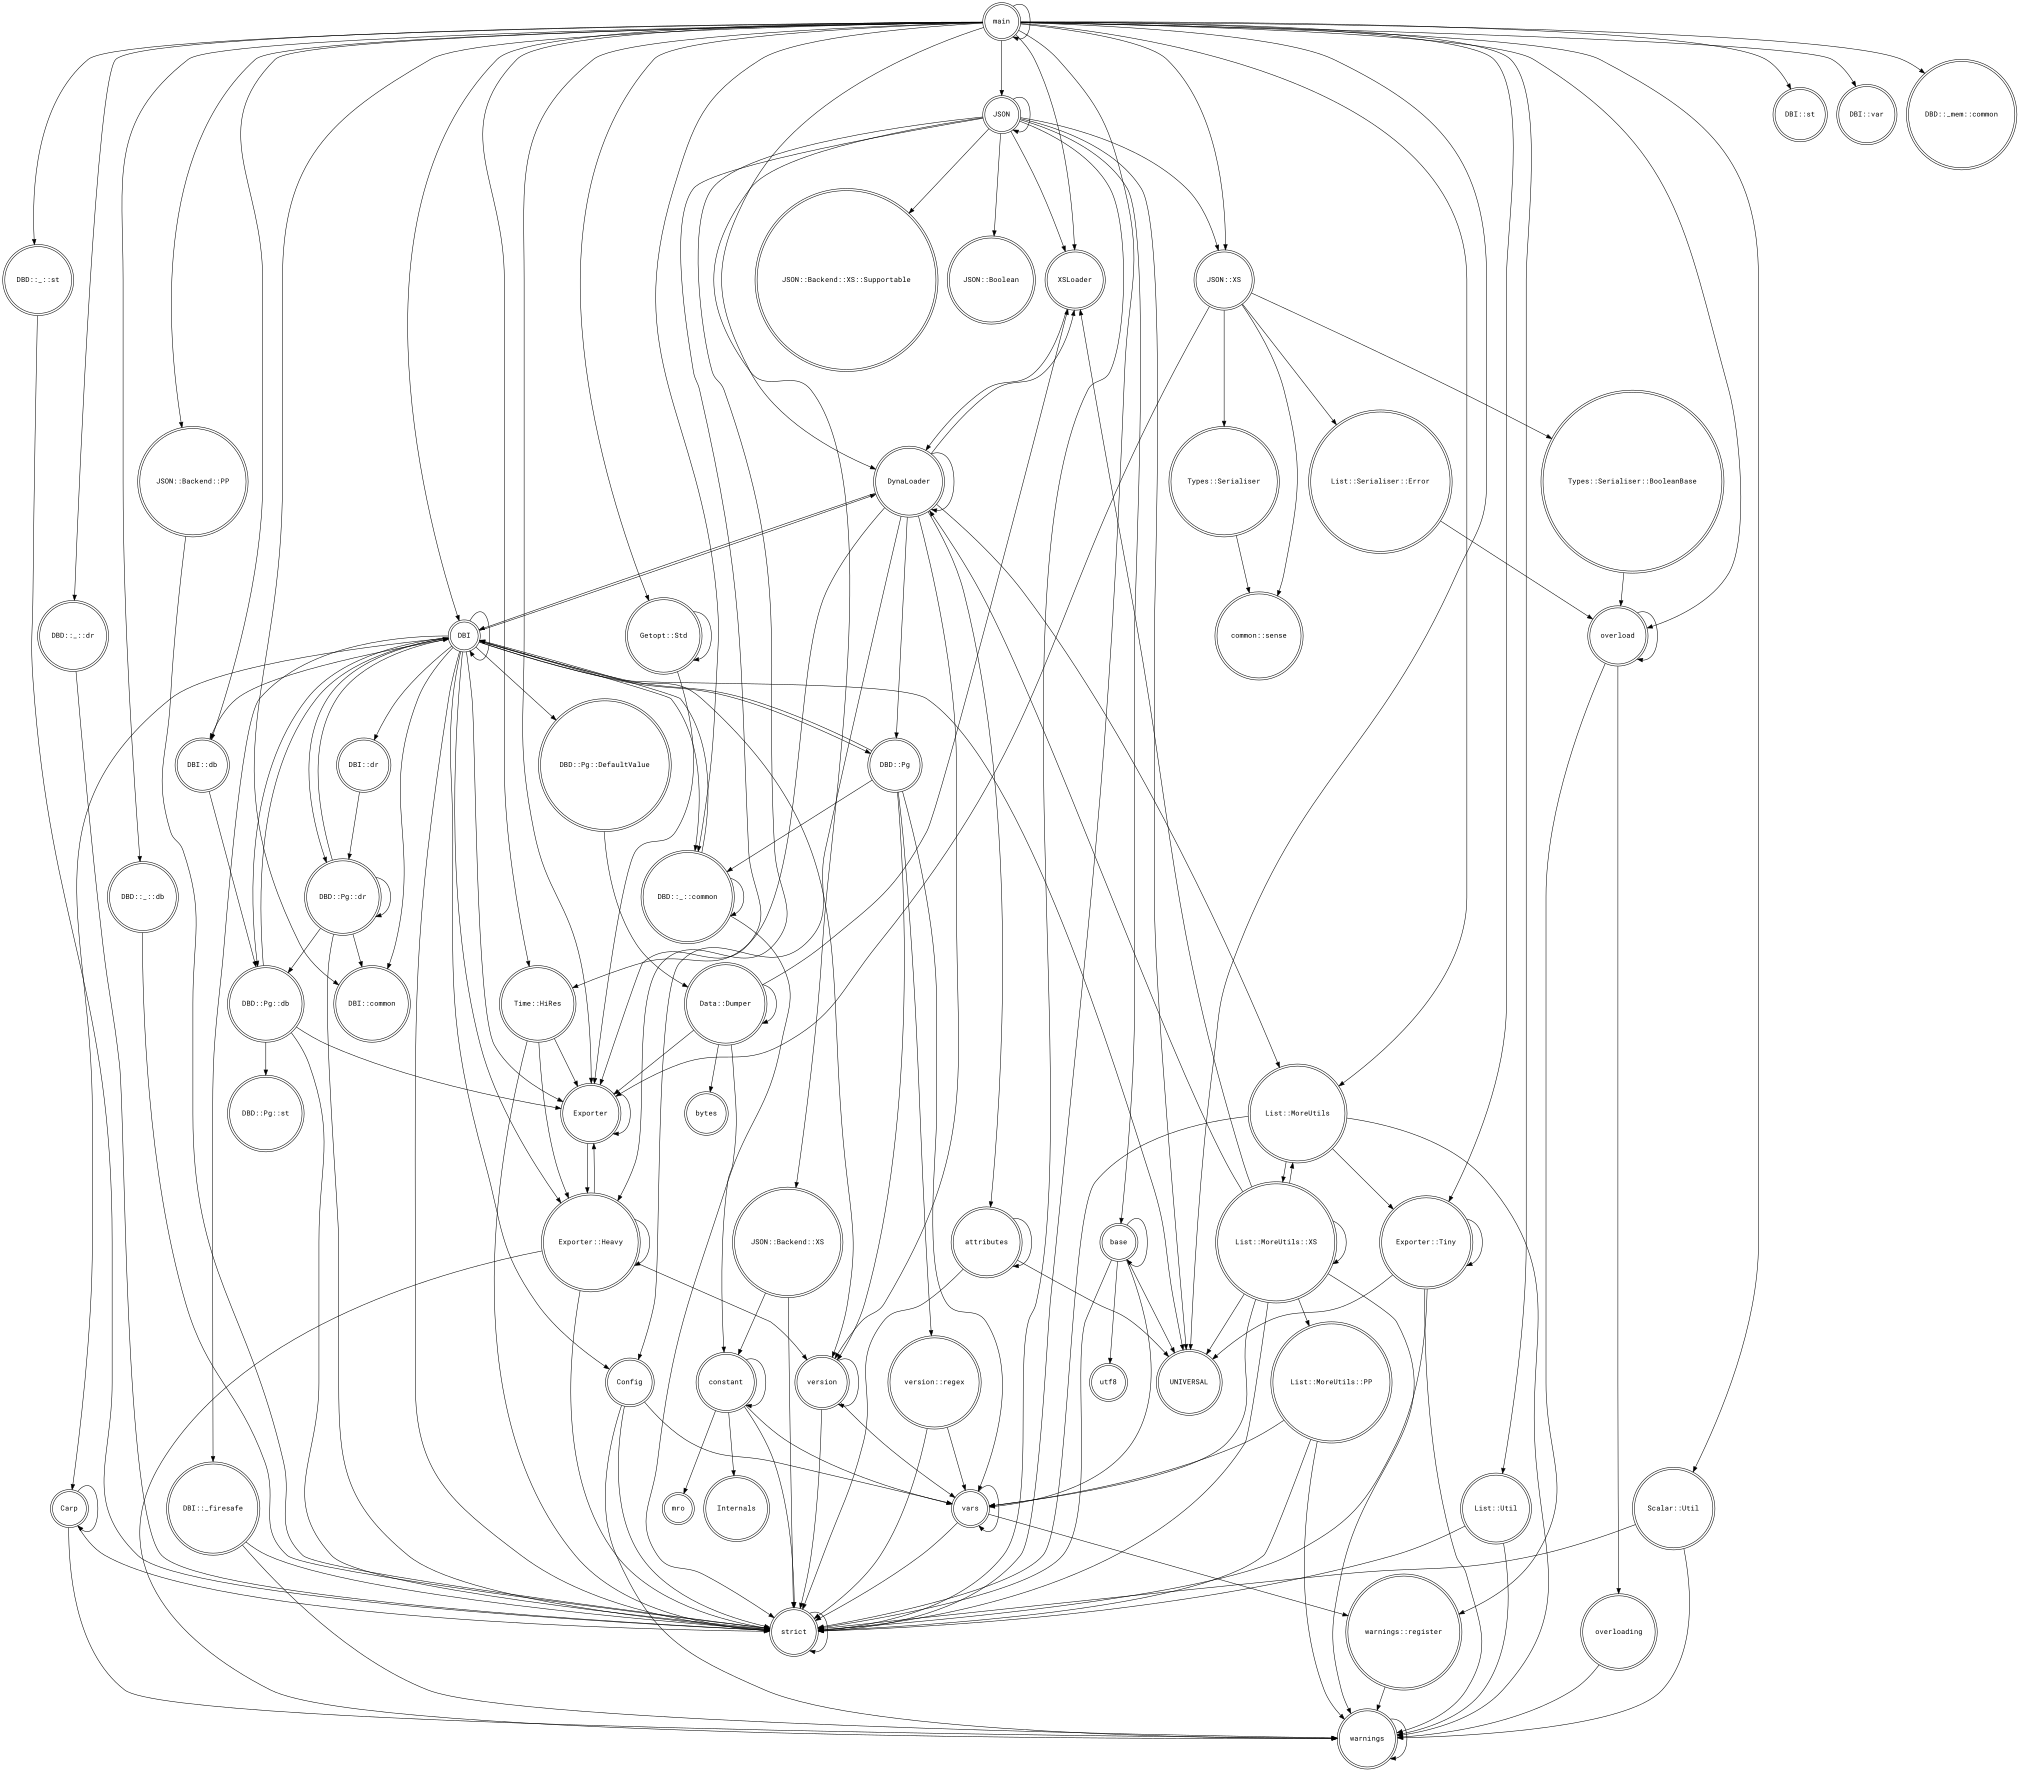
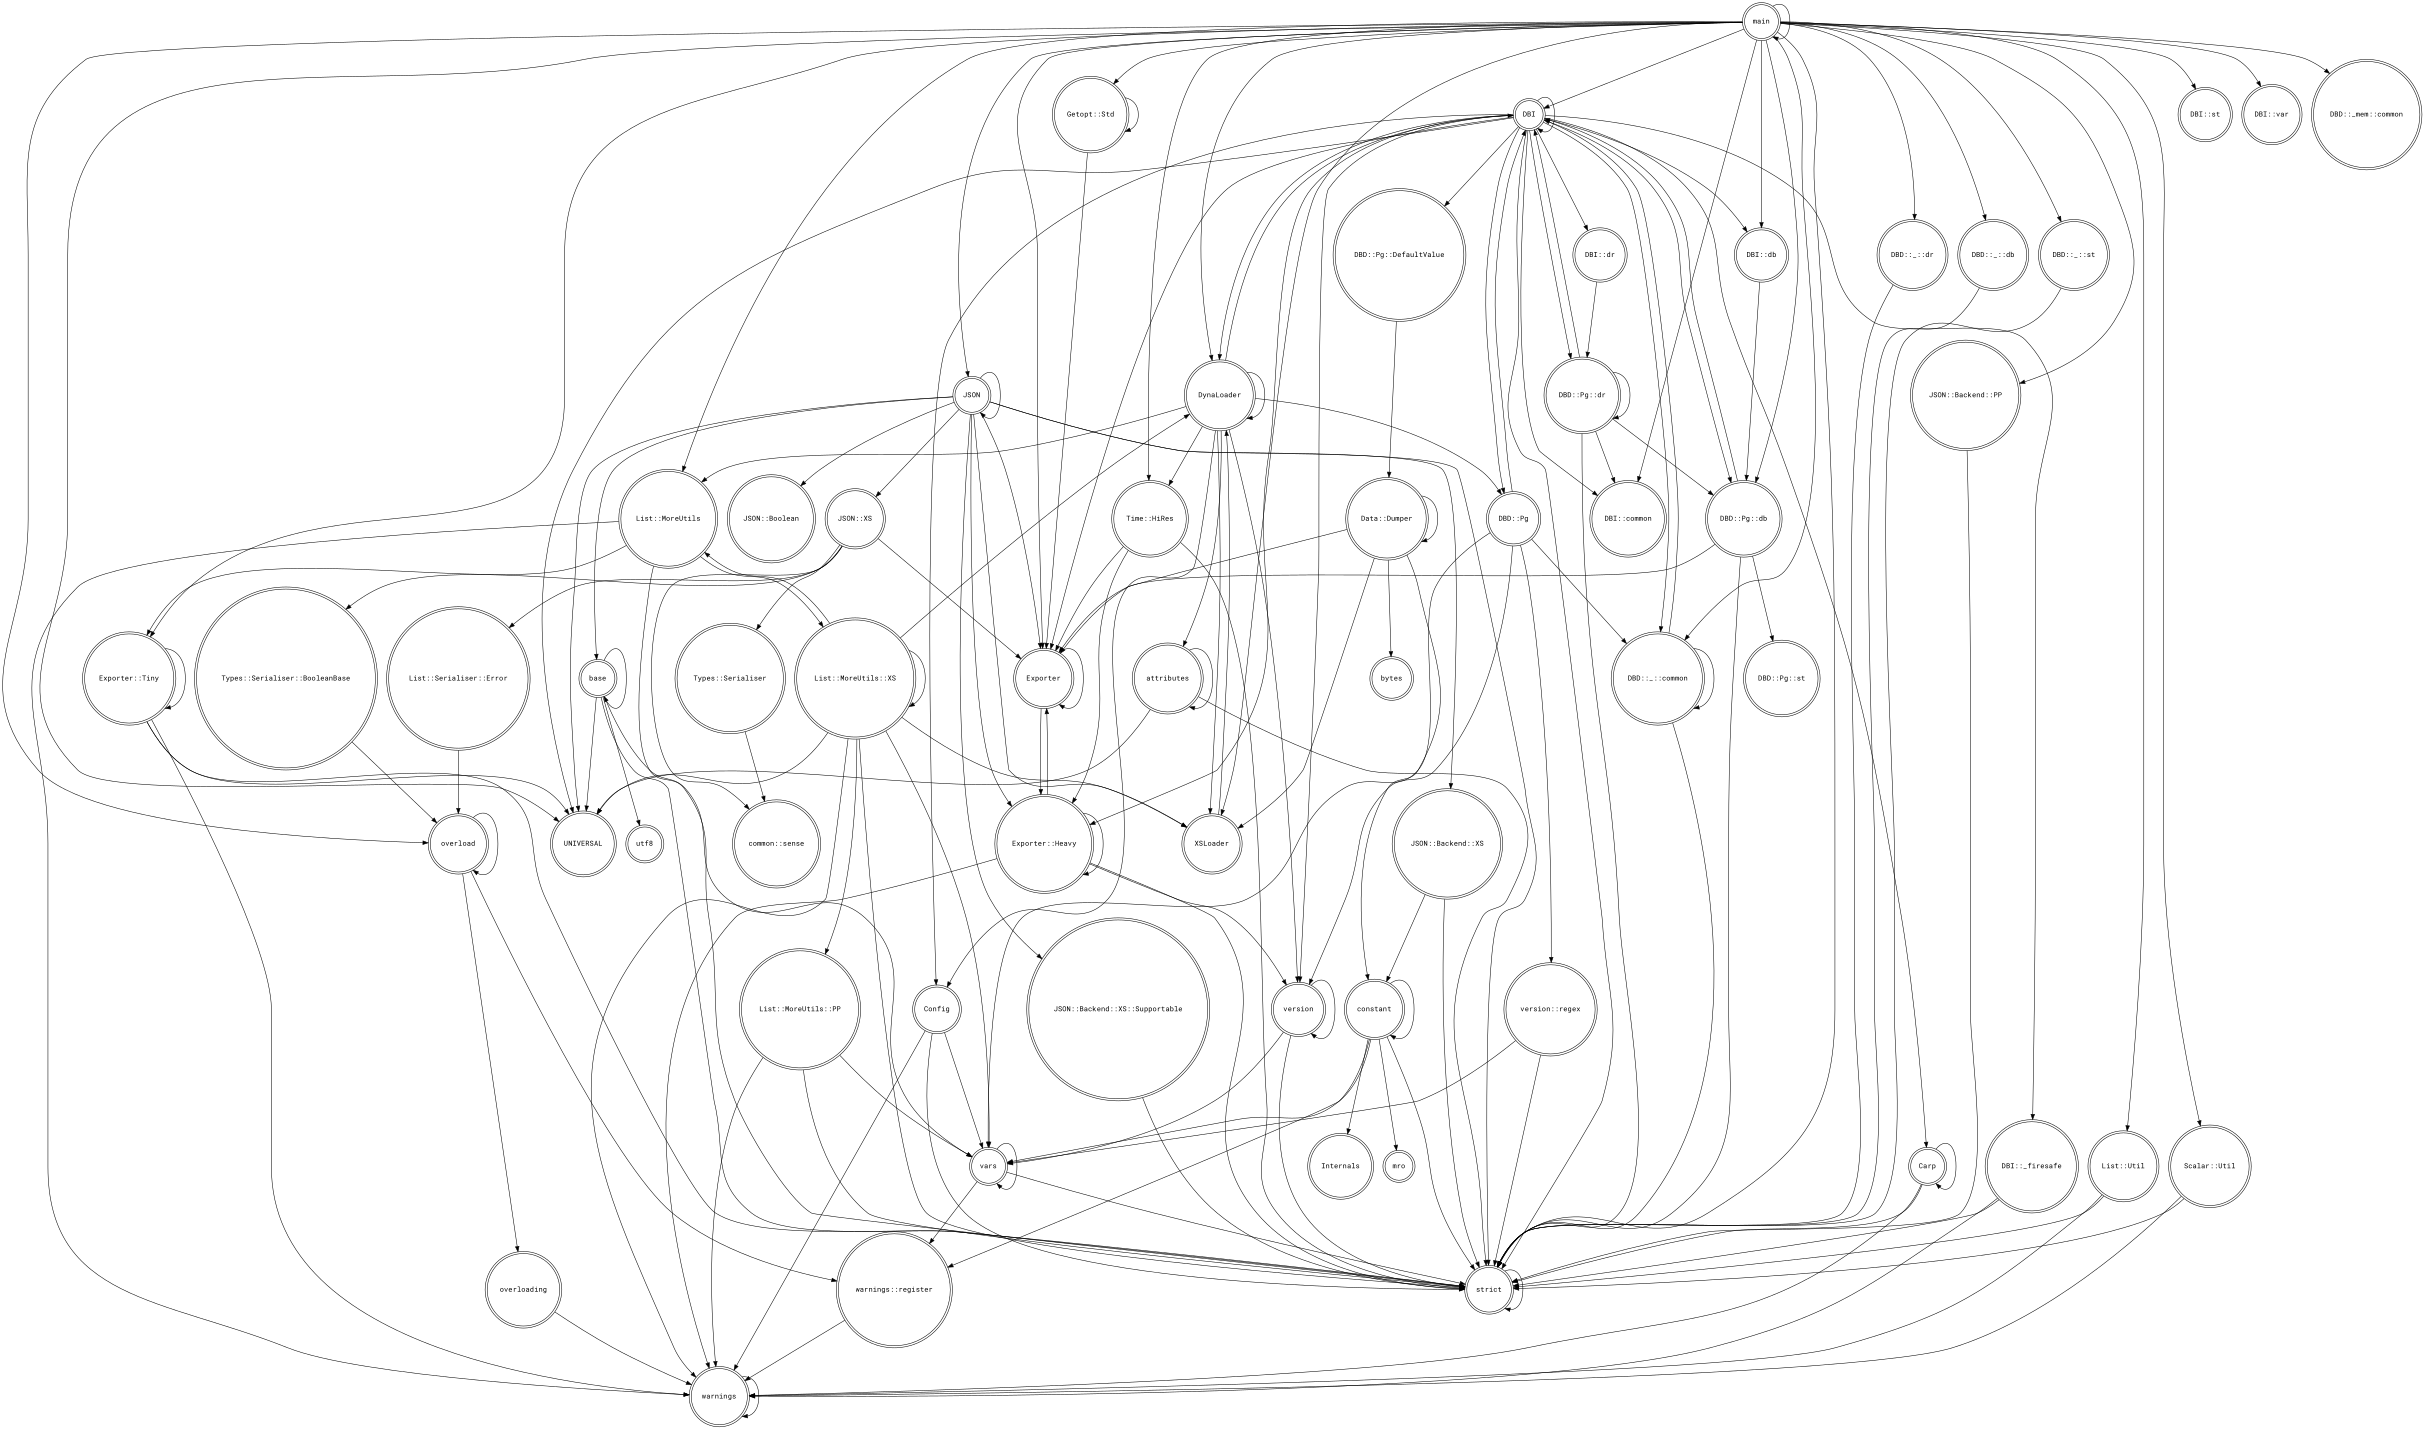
edge "main" -> "JSON::XS": now "main" -> "DBD::Pg::db"
edge "constant" -> "warnings::register": added
edge "JSON::Backend::XS::Supportable" -> "strict": added
